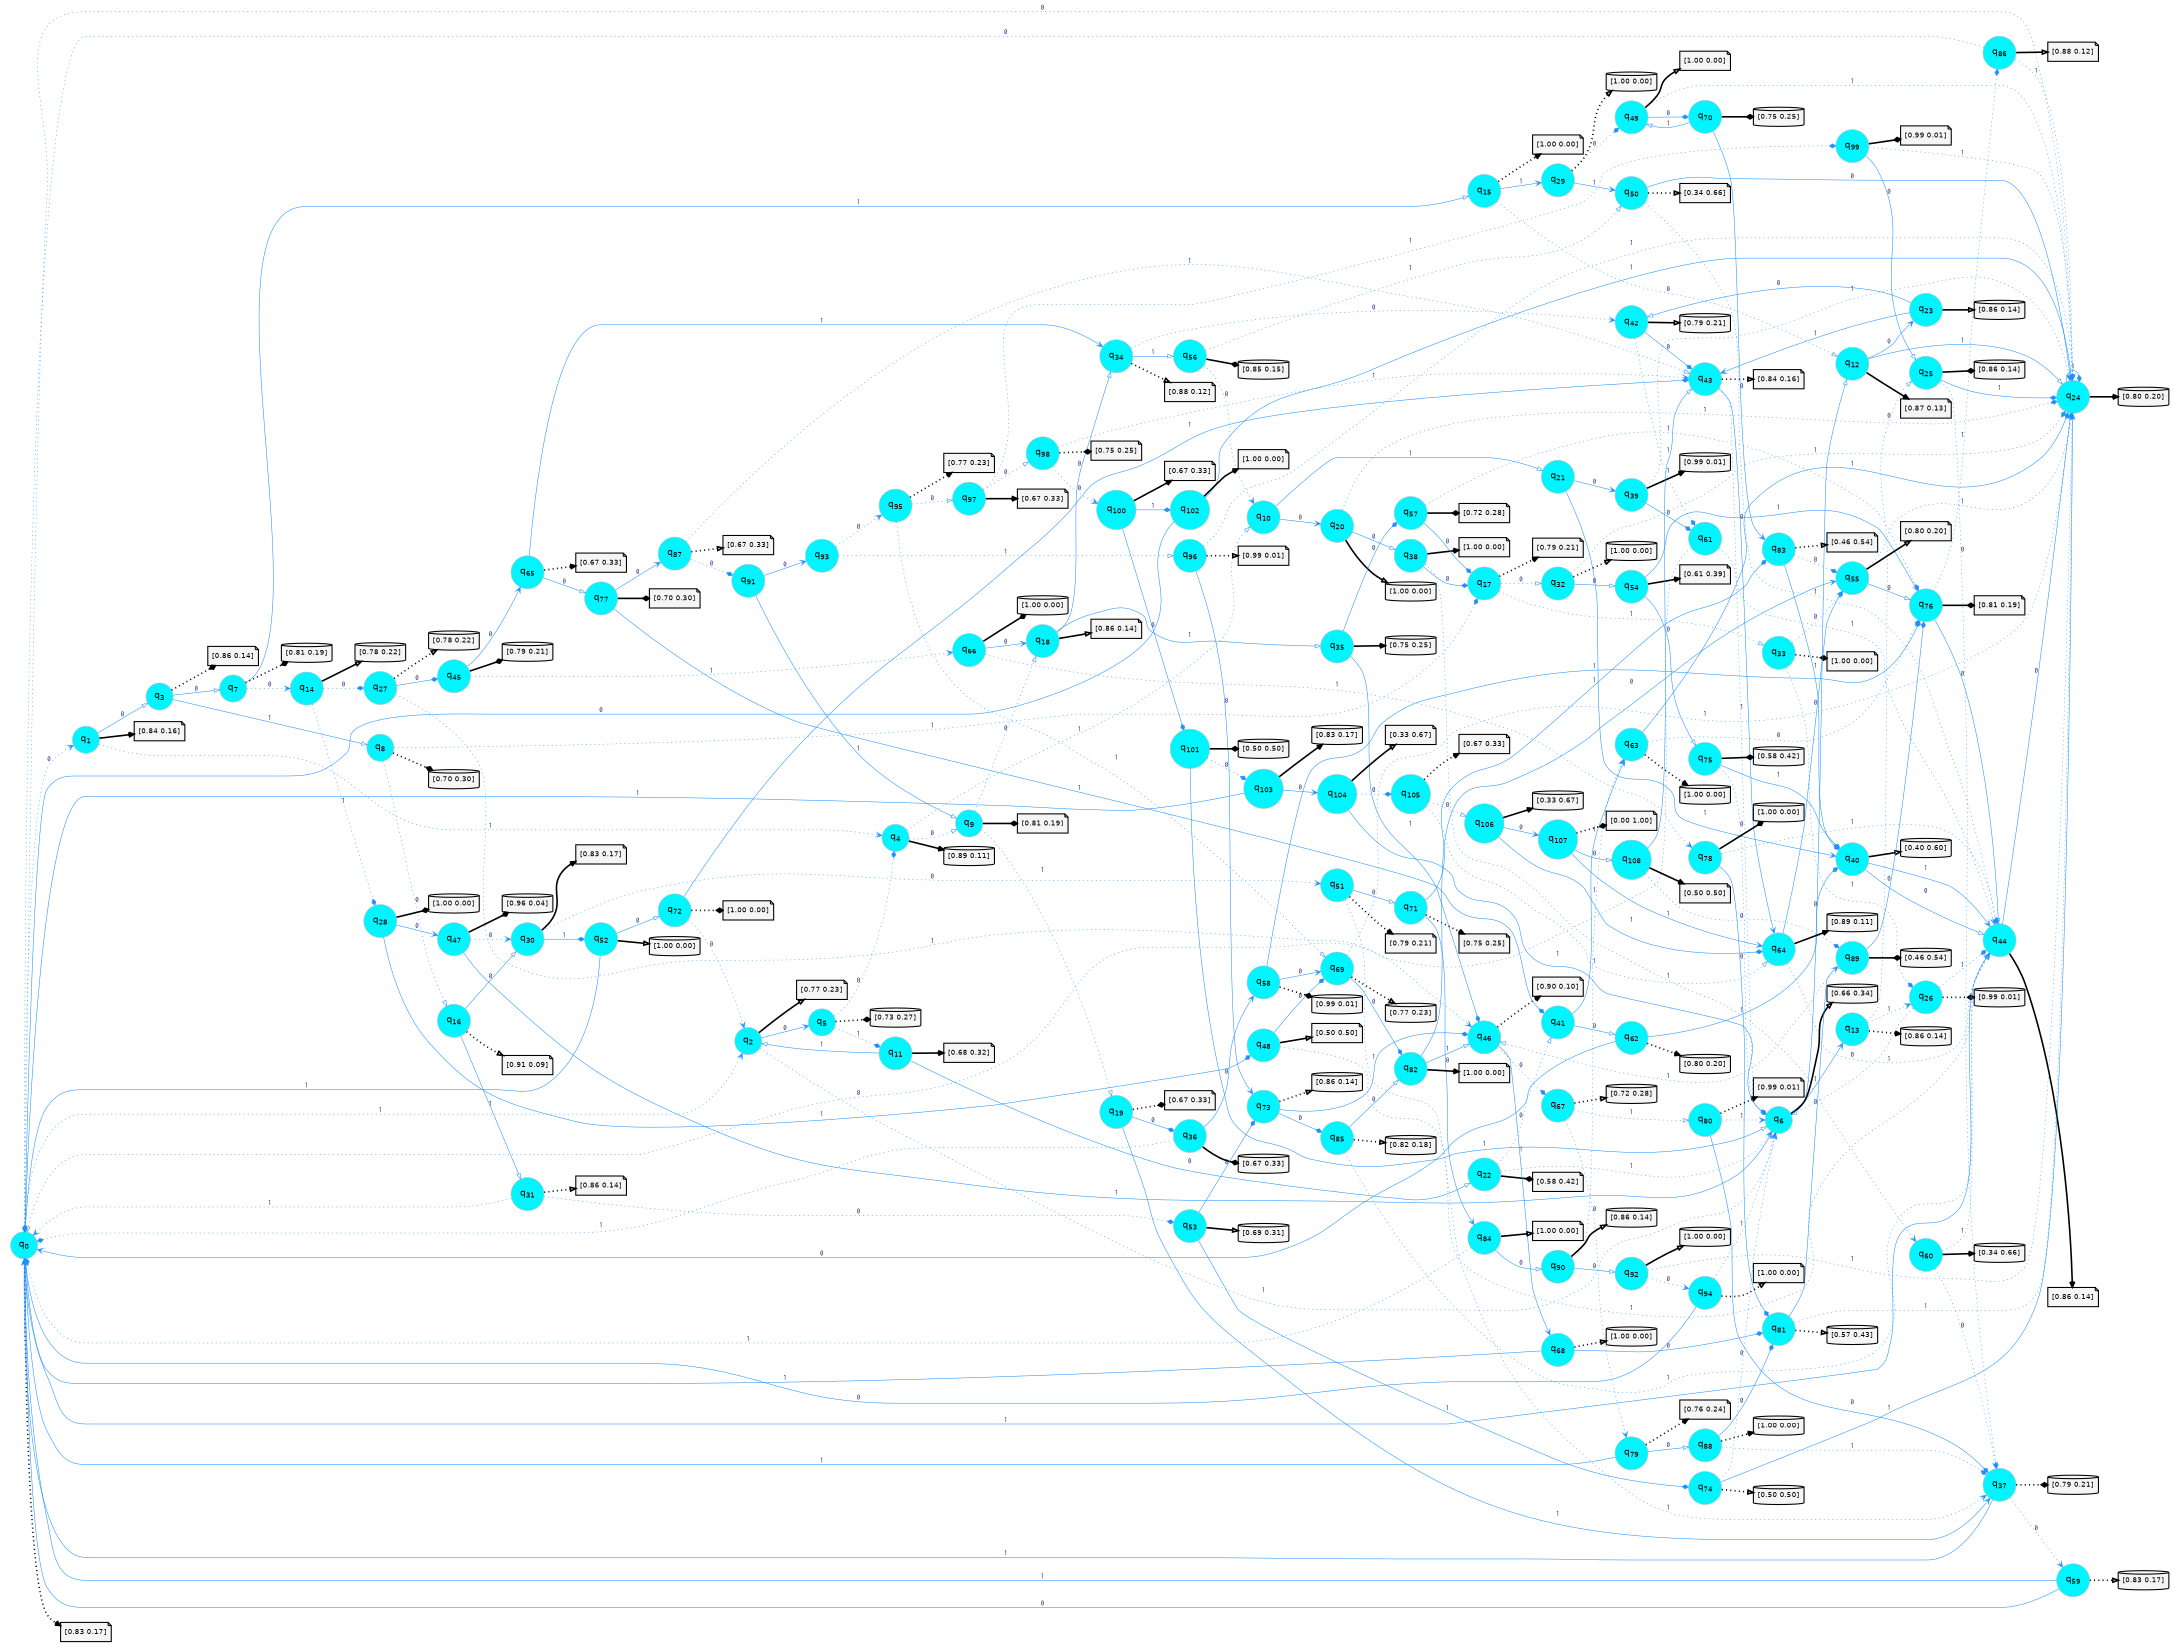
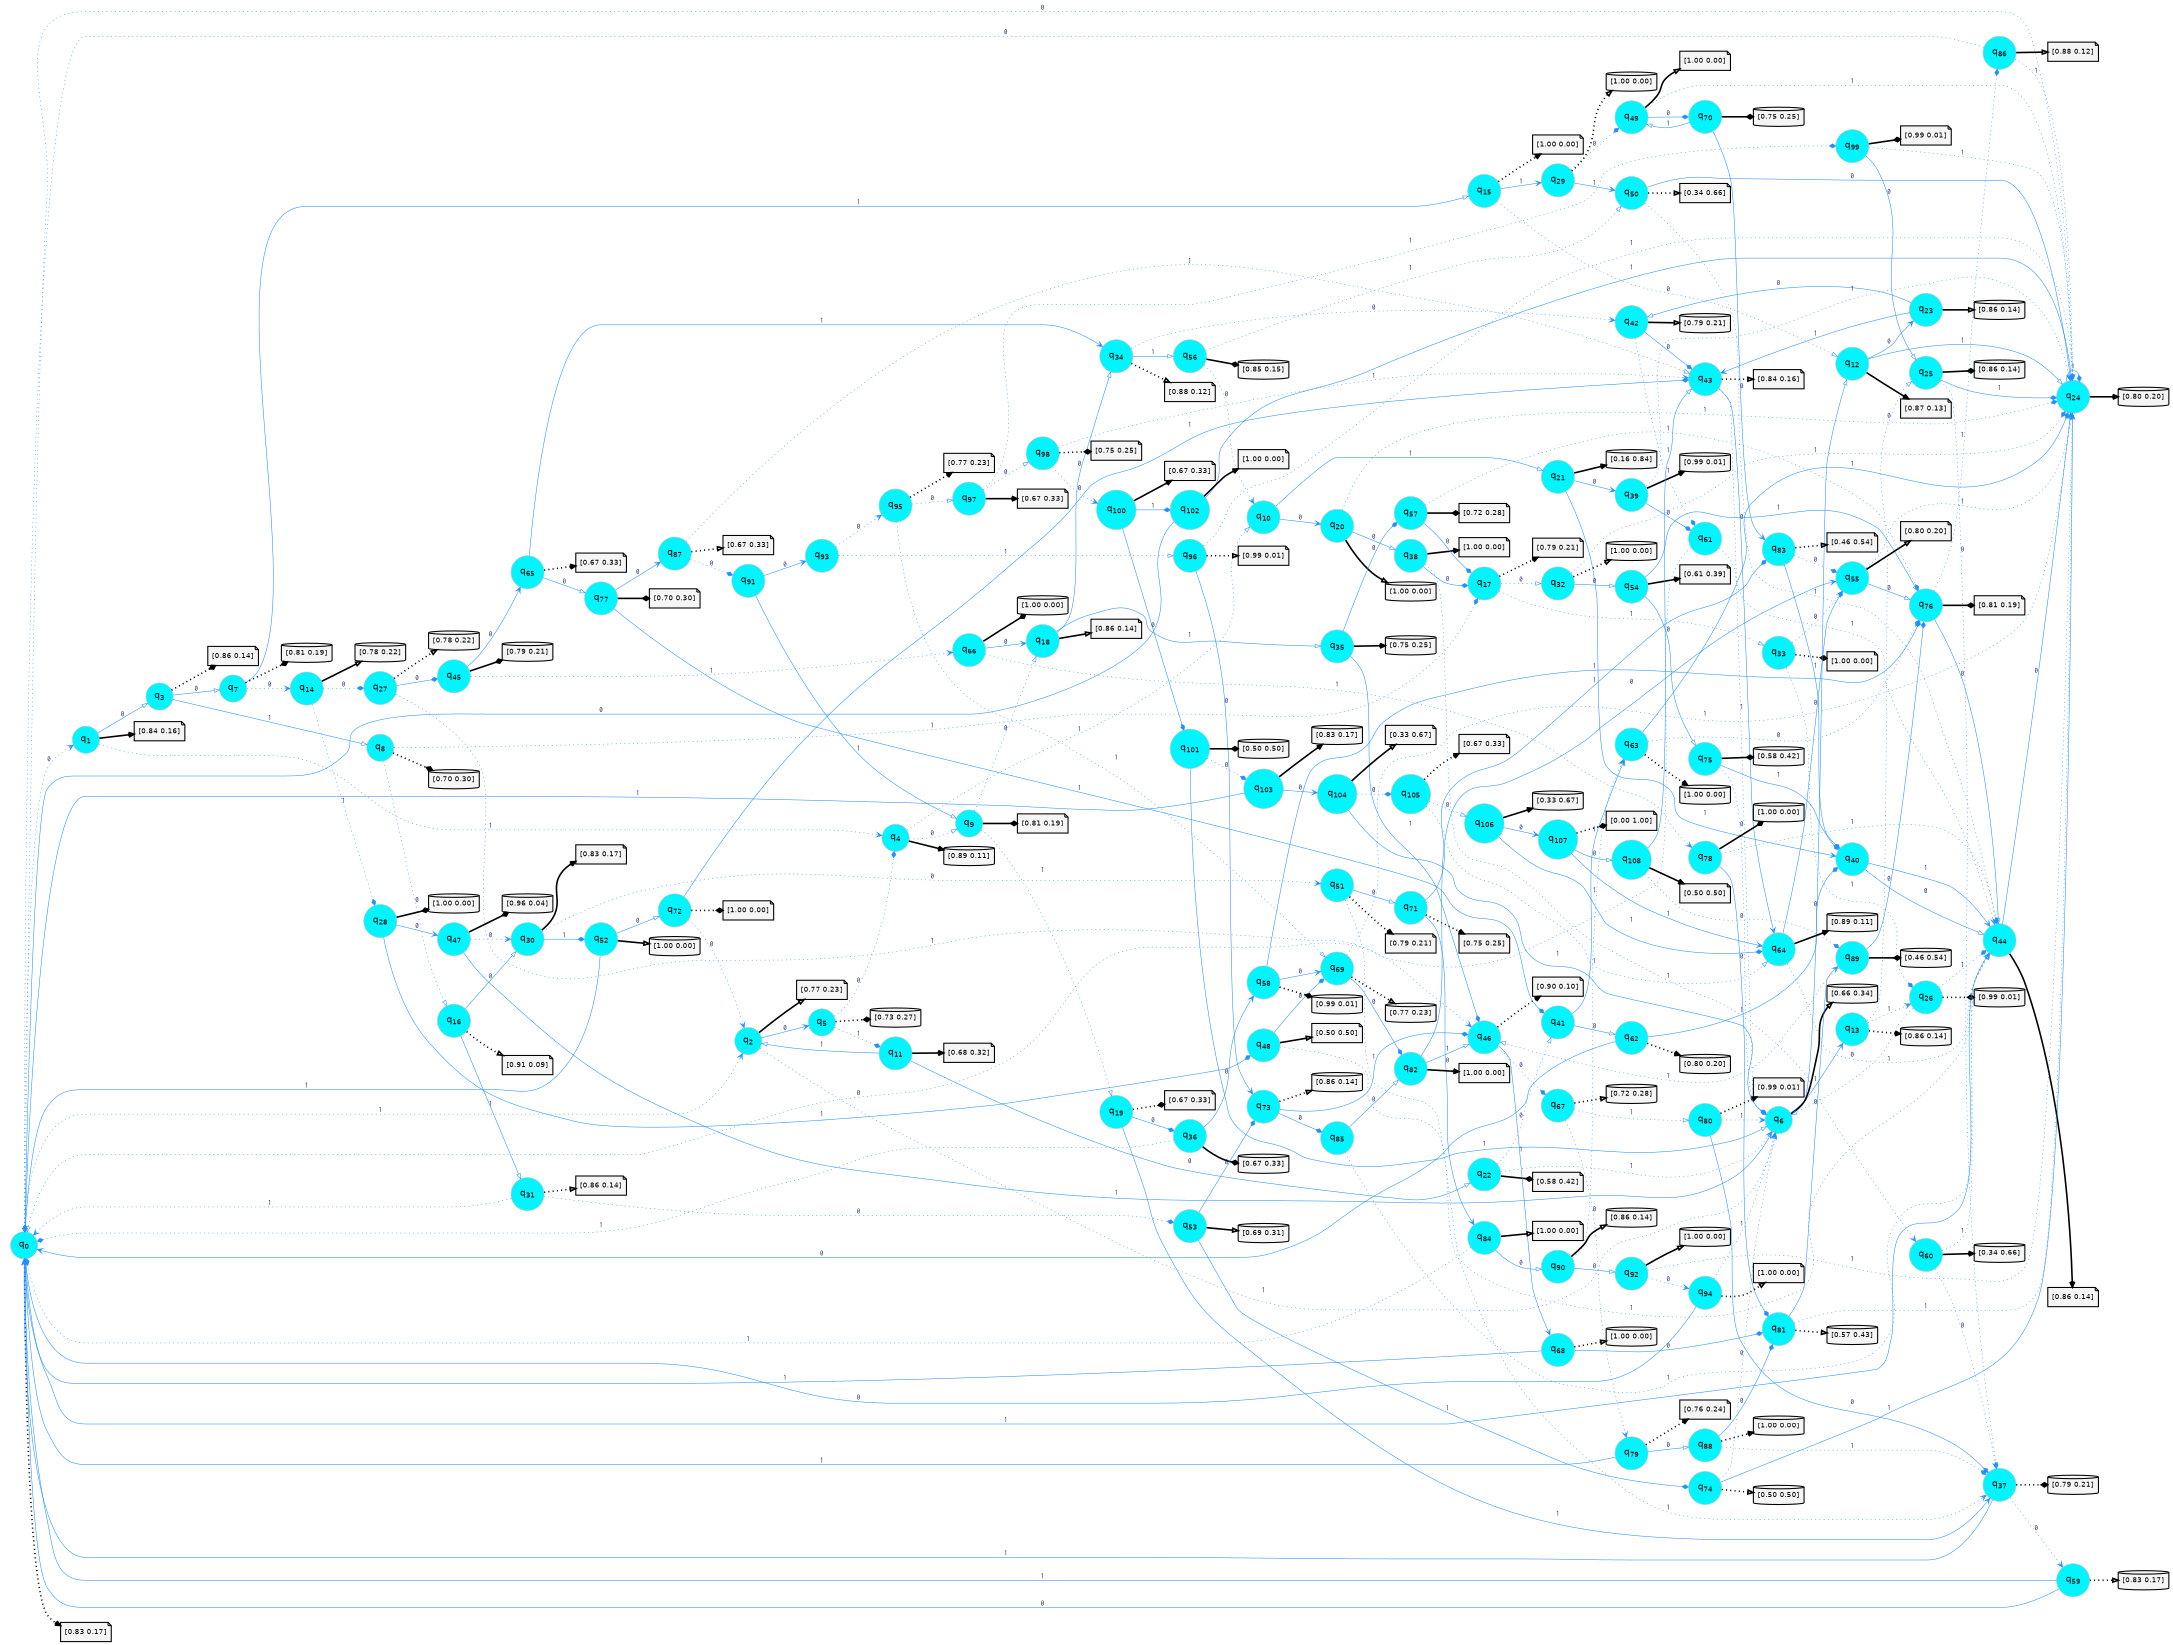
node "[0.16 0.84]": added
node "[0.40 0.60]": removed
node "[0.82 0.18]": removed
